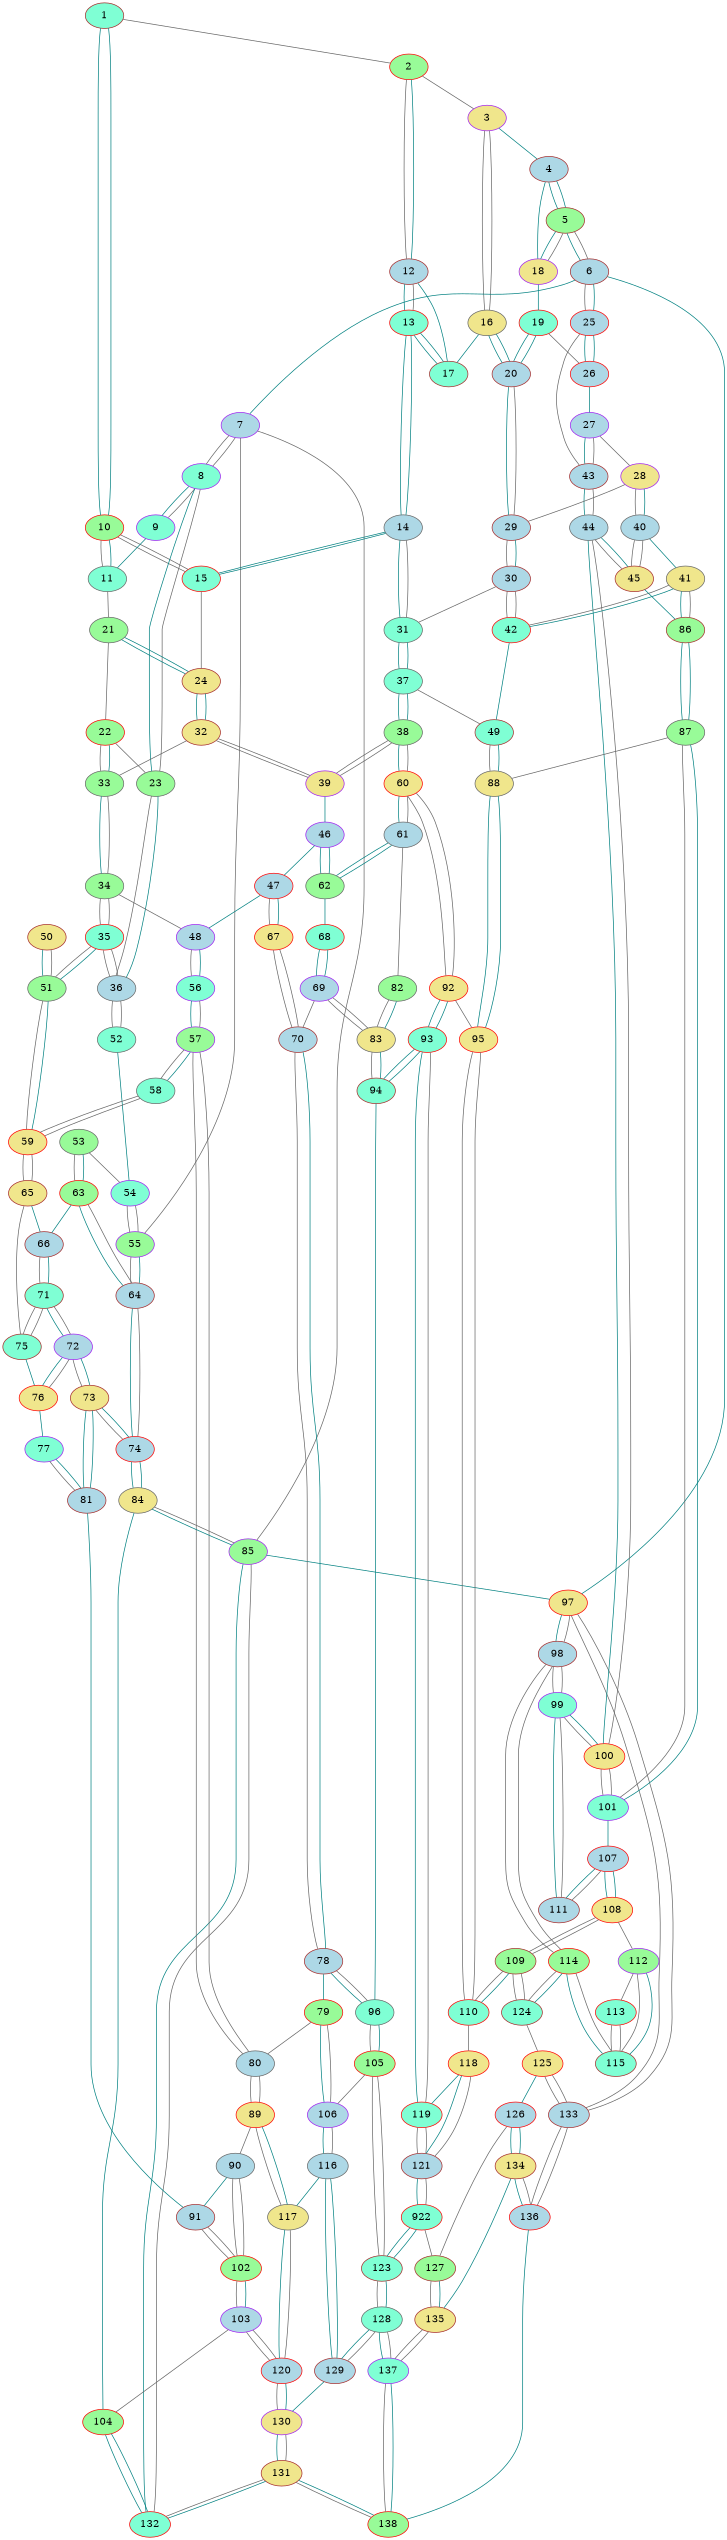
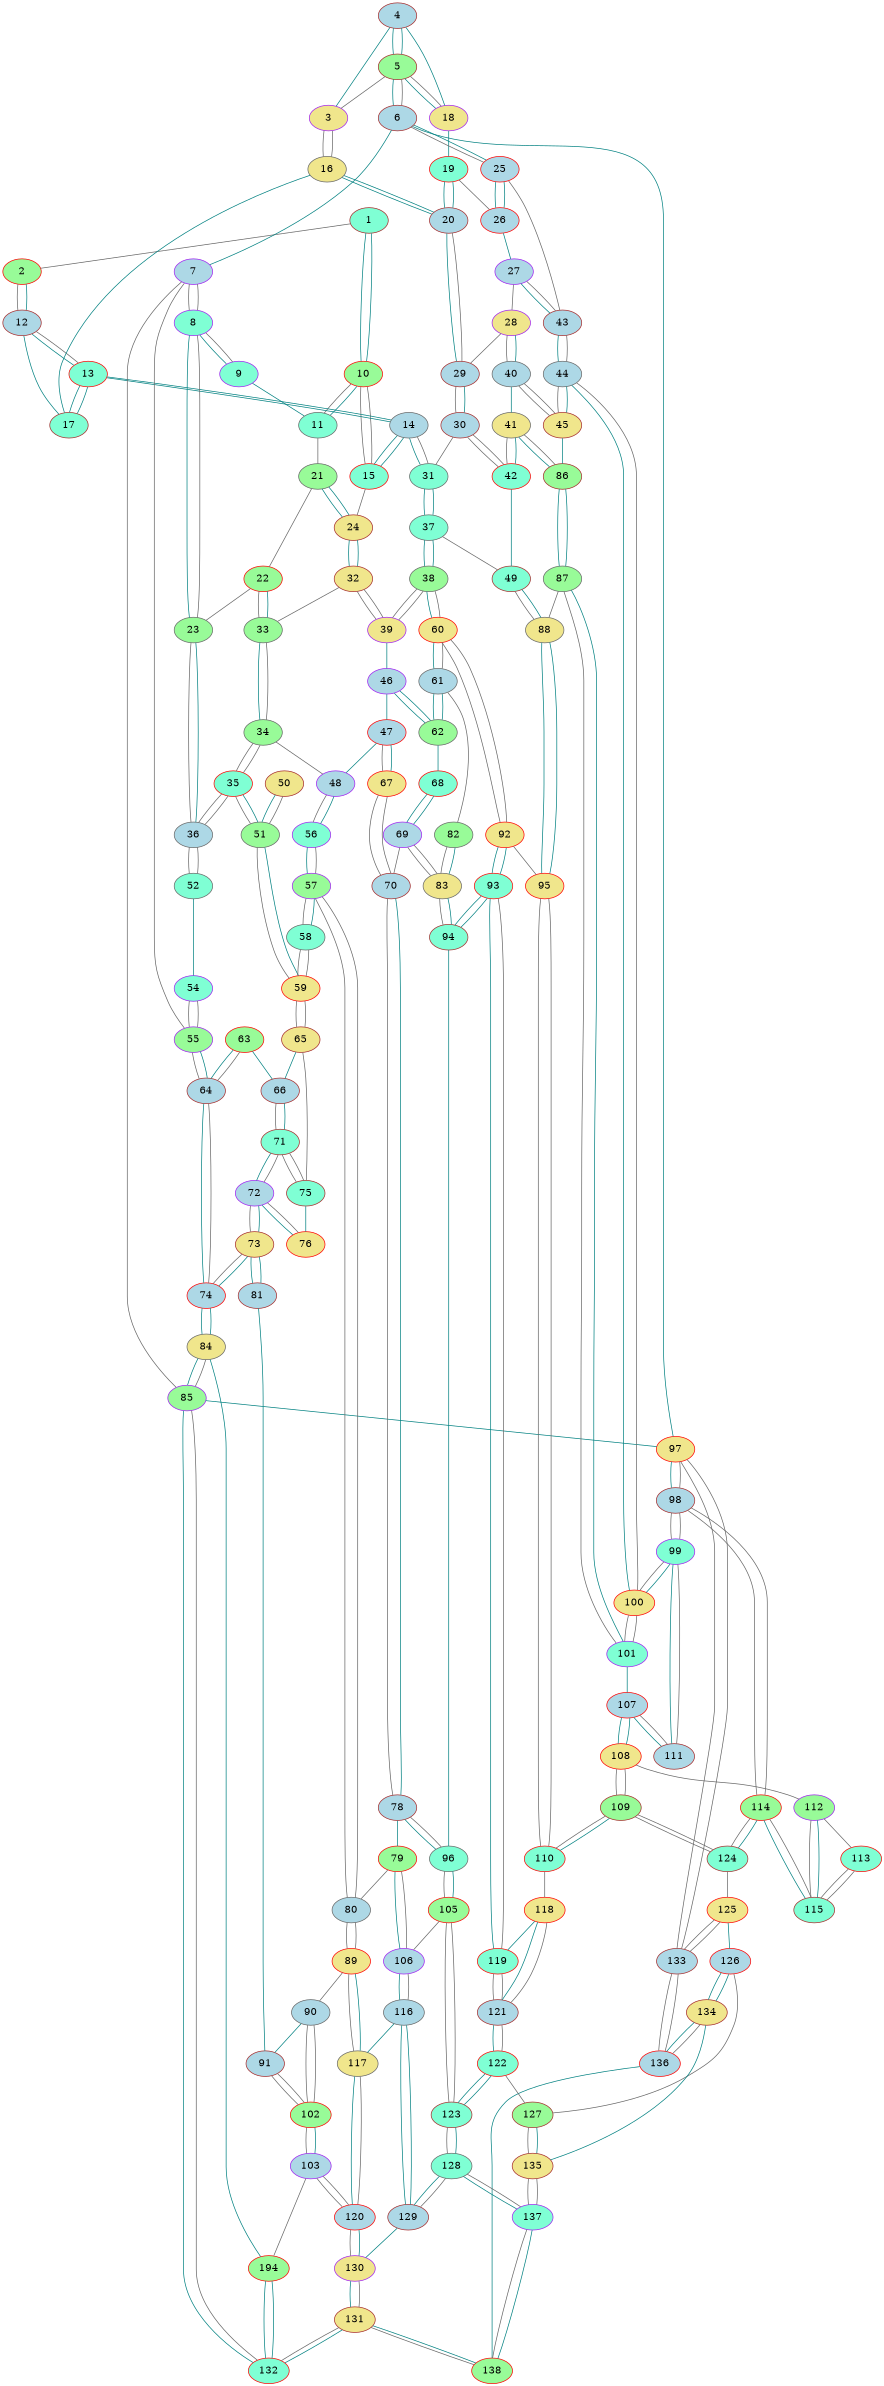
edge "2" -- "3": now "5" -- "3"
node "53": removed
node "77": removed
node "922": label "922" -> "122"
node "104": label "104" -> "194"
